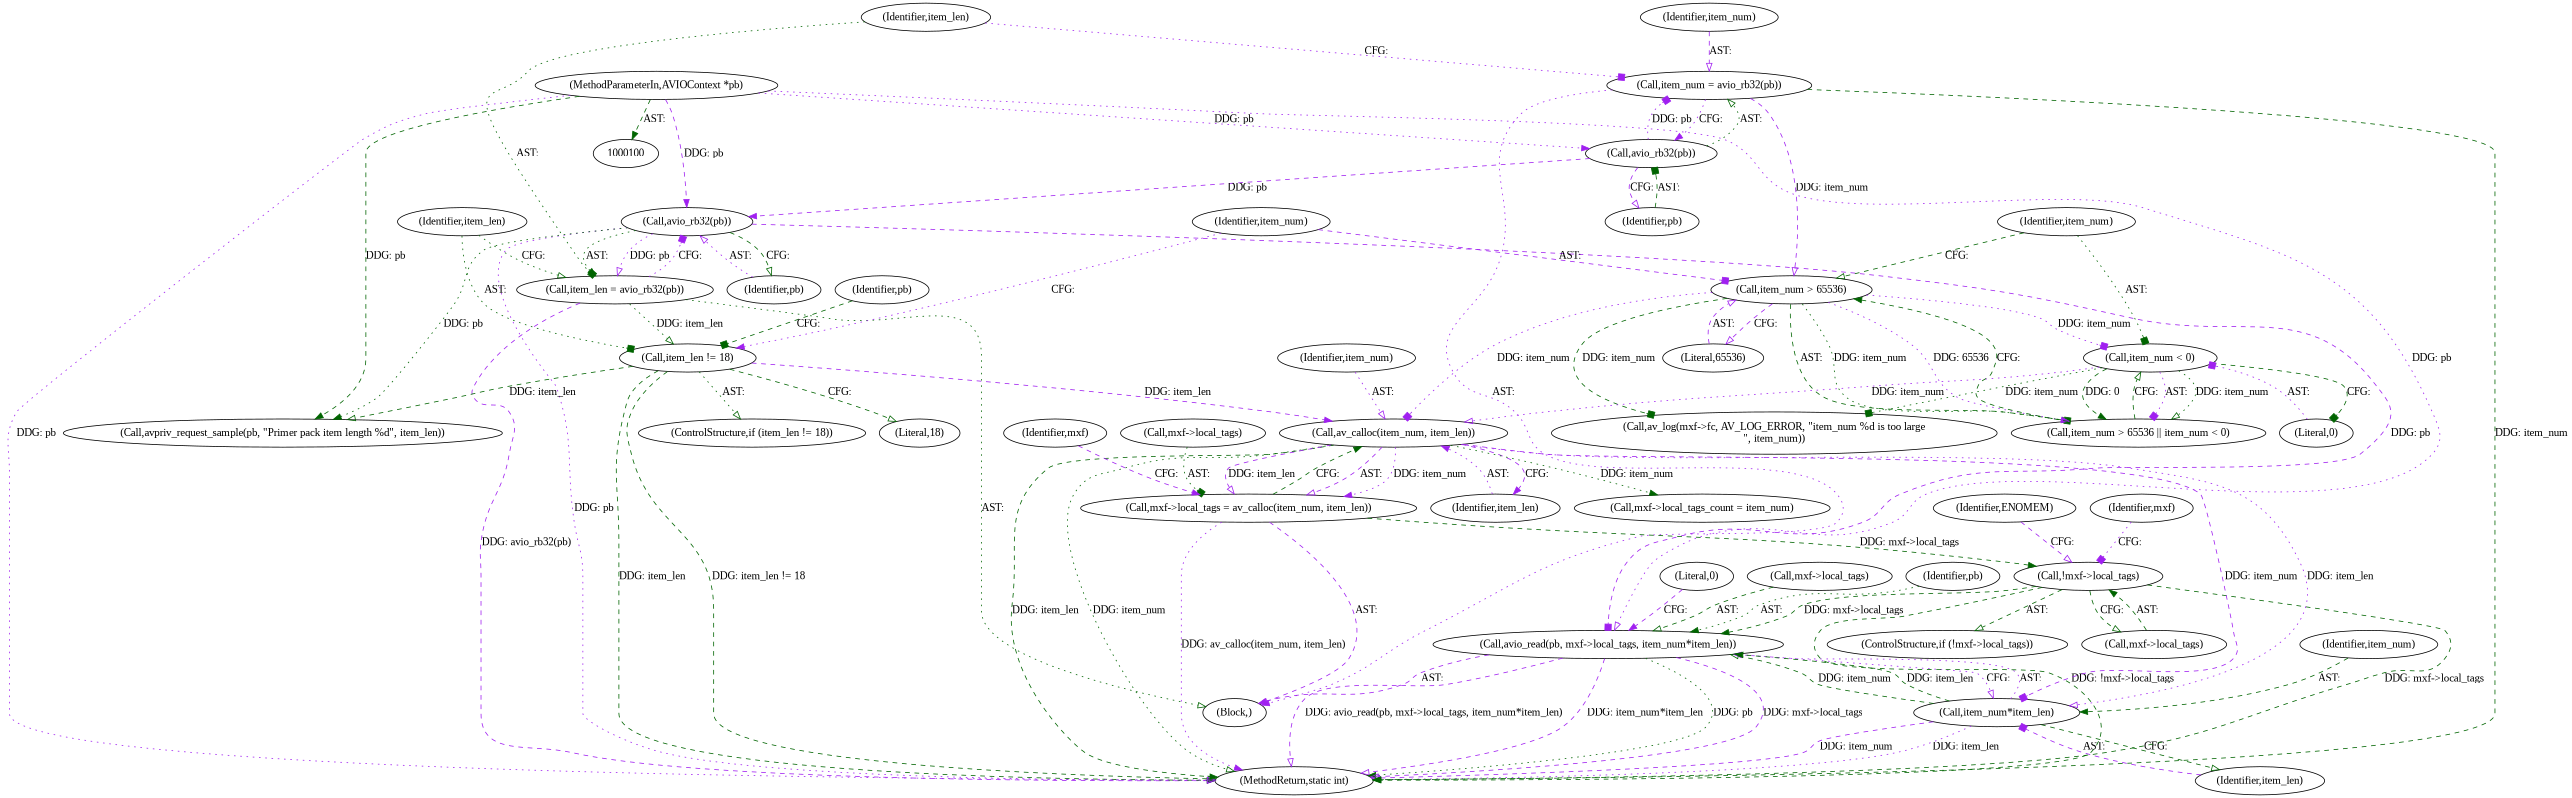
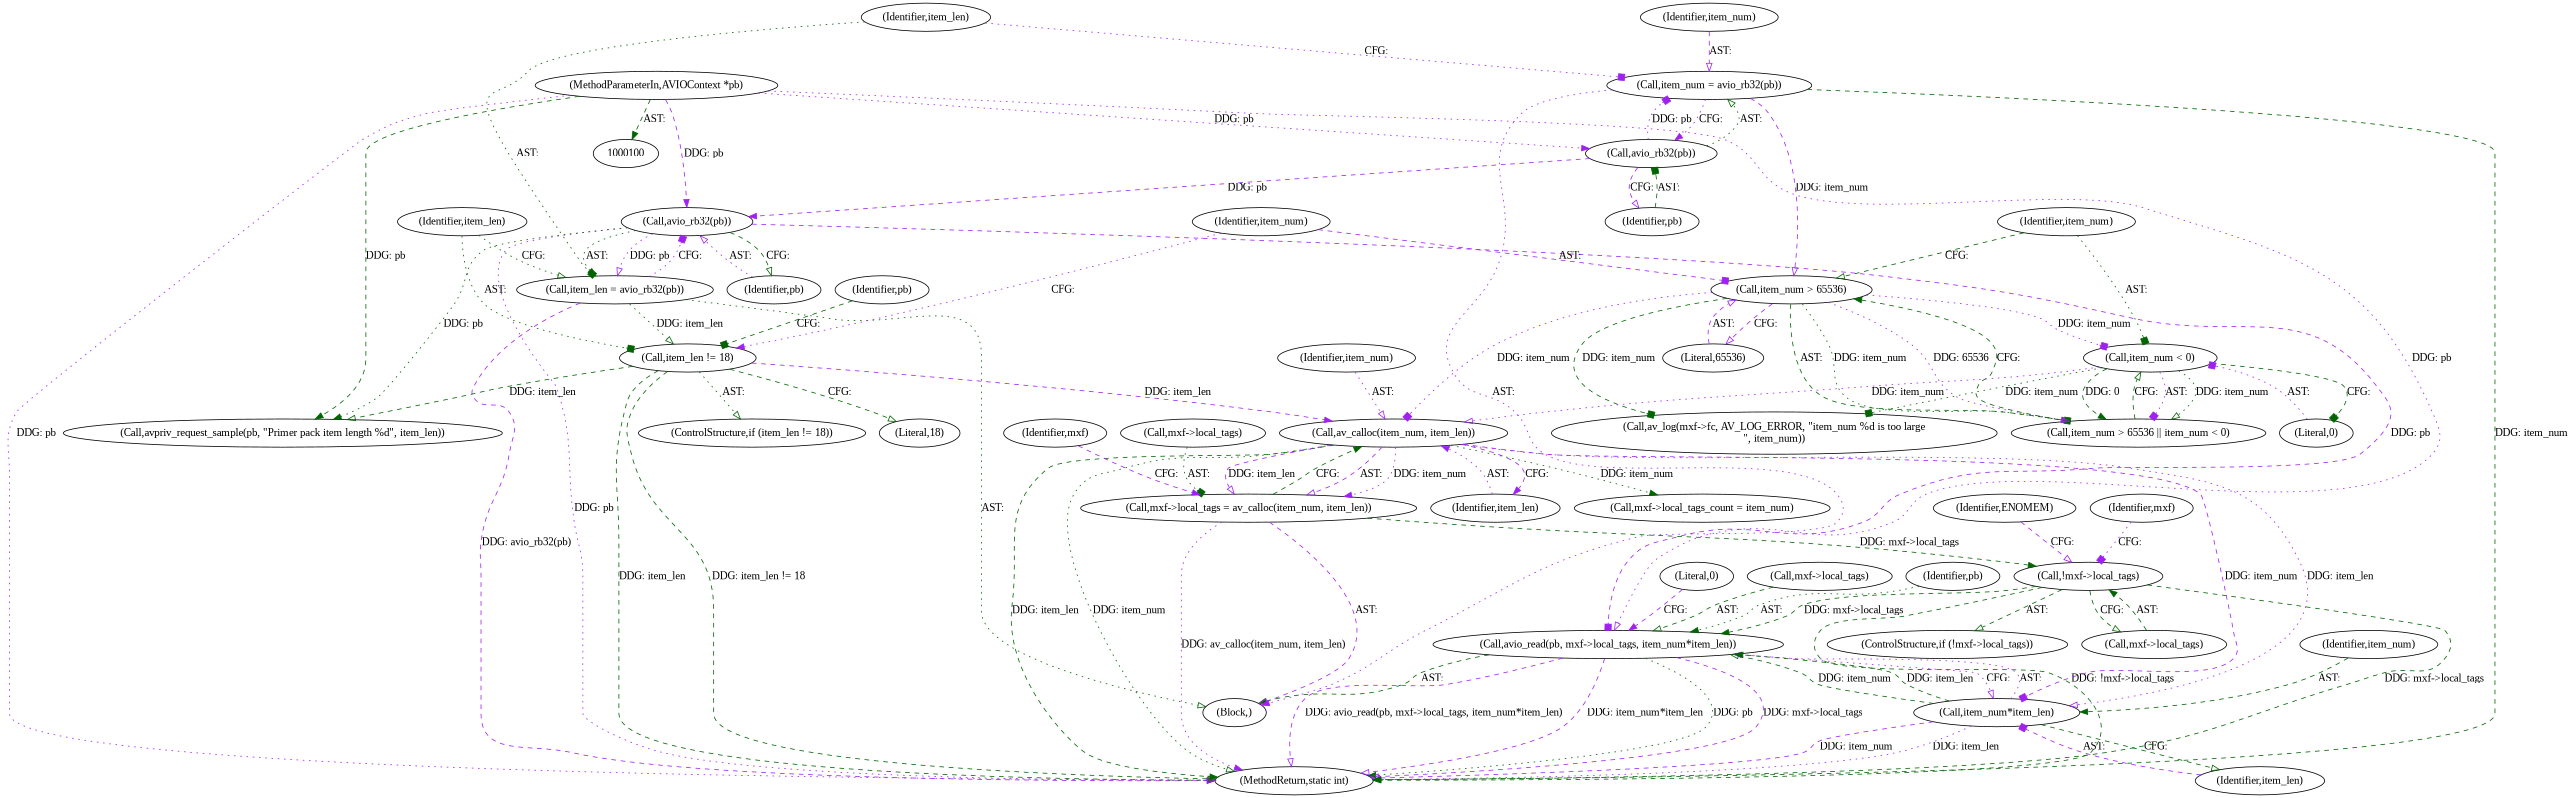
edge "(Call,avio_read(pb, mxf->local_tags, item_num*item_len))" -> "(Block,)": color purple -> darkgreen
